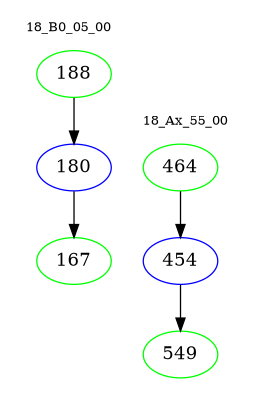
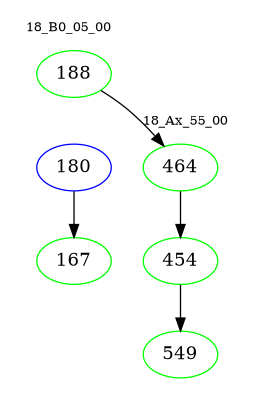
edge "188" -> "180": now "188" -> "464"
node "454": color blue -> green
